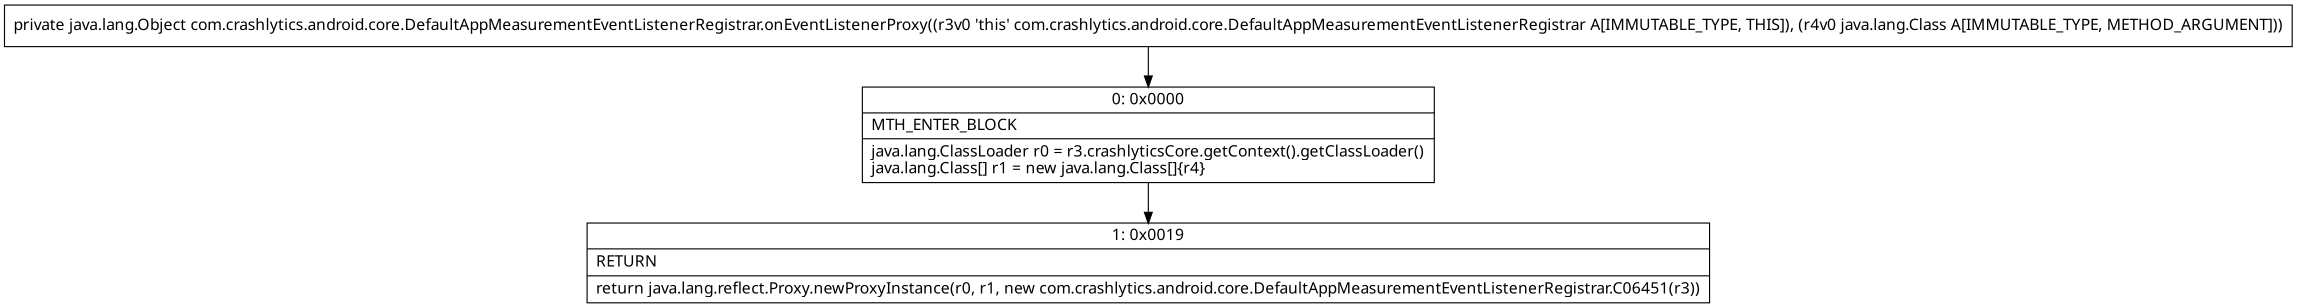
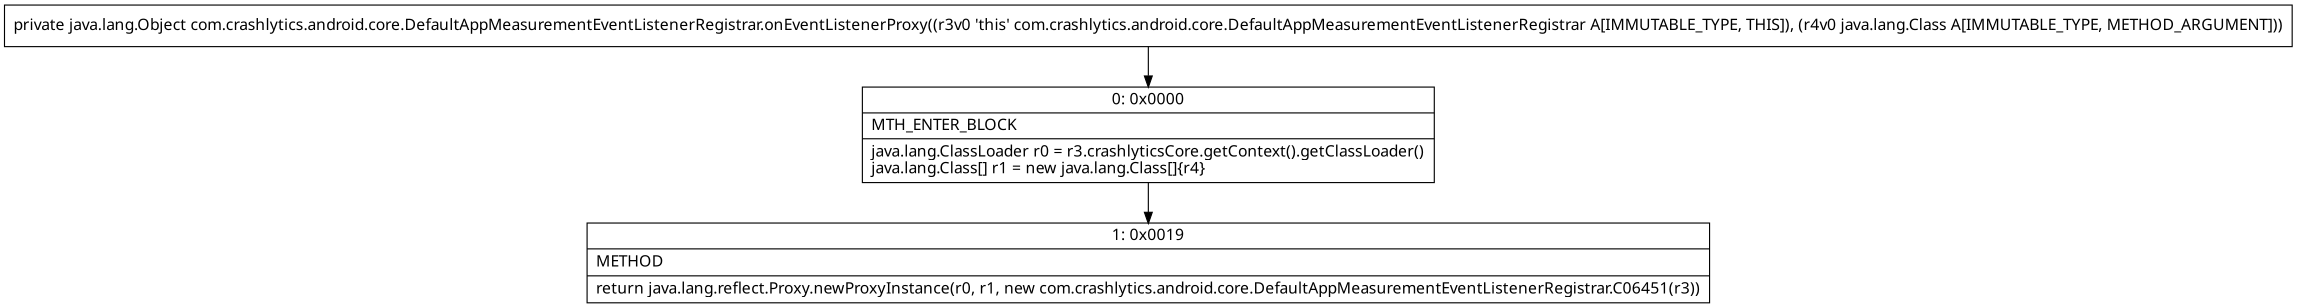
node "1: 0x0019": text "RETURN" -> "METHOD"
